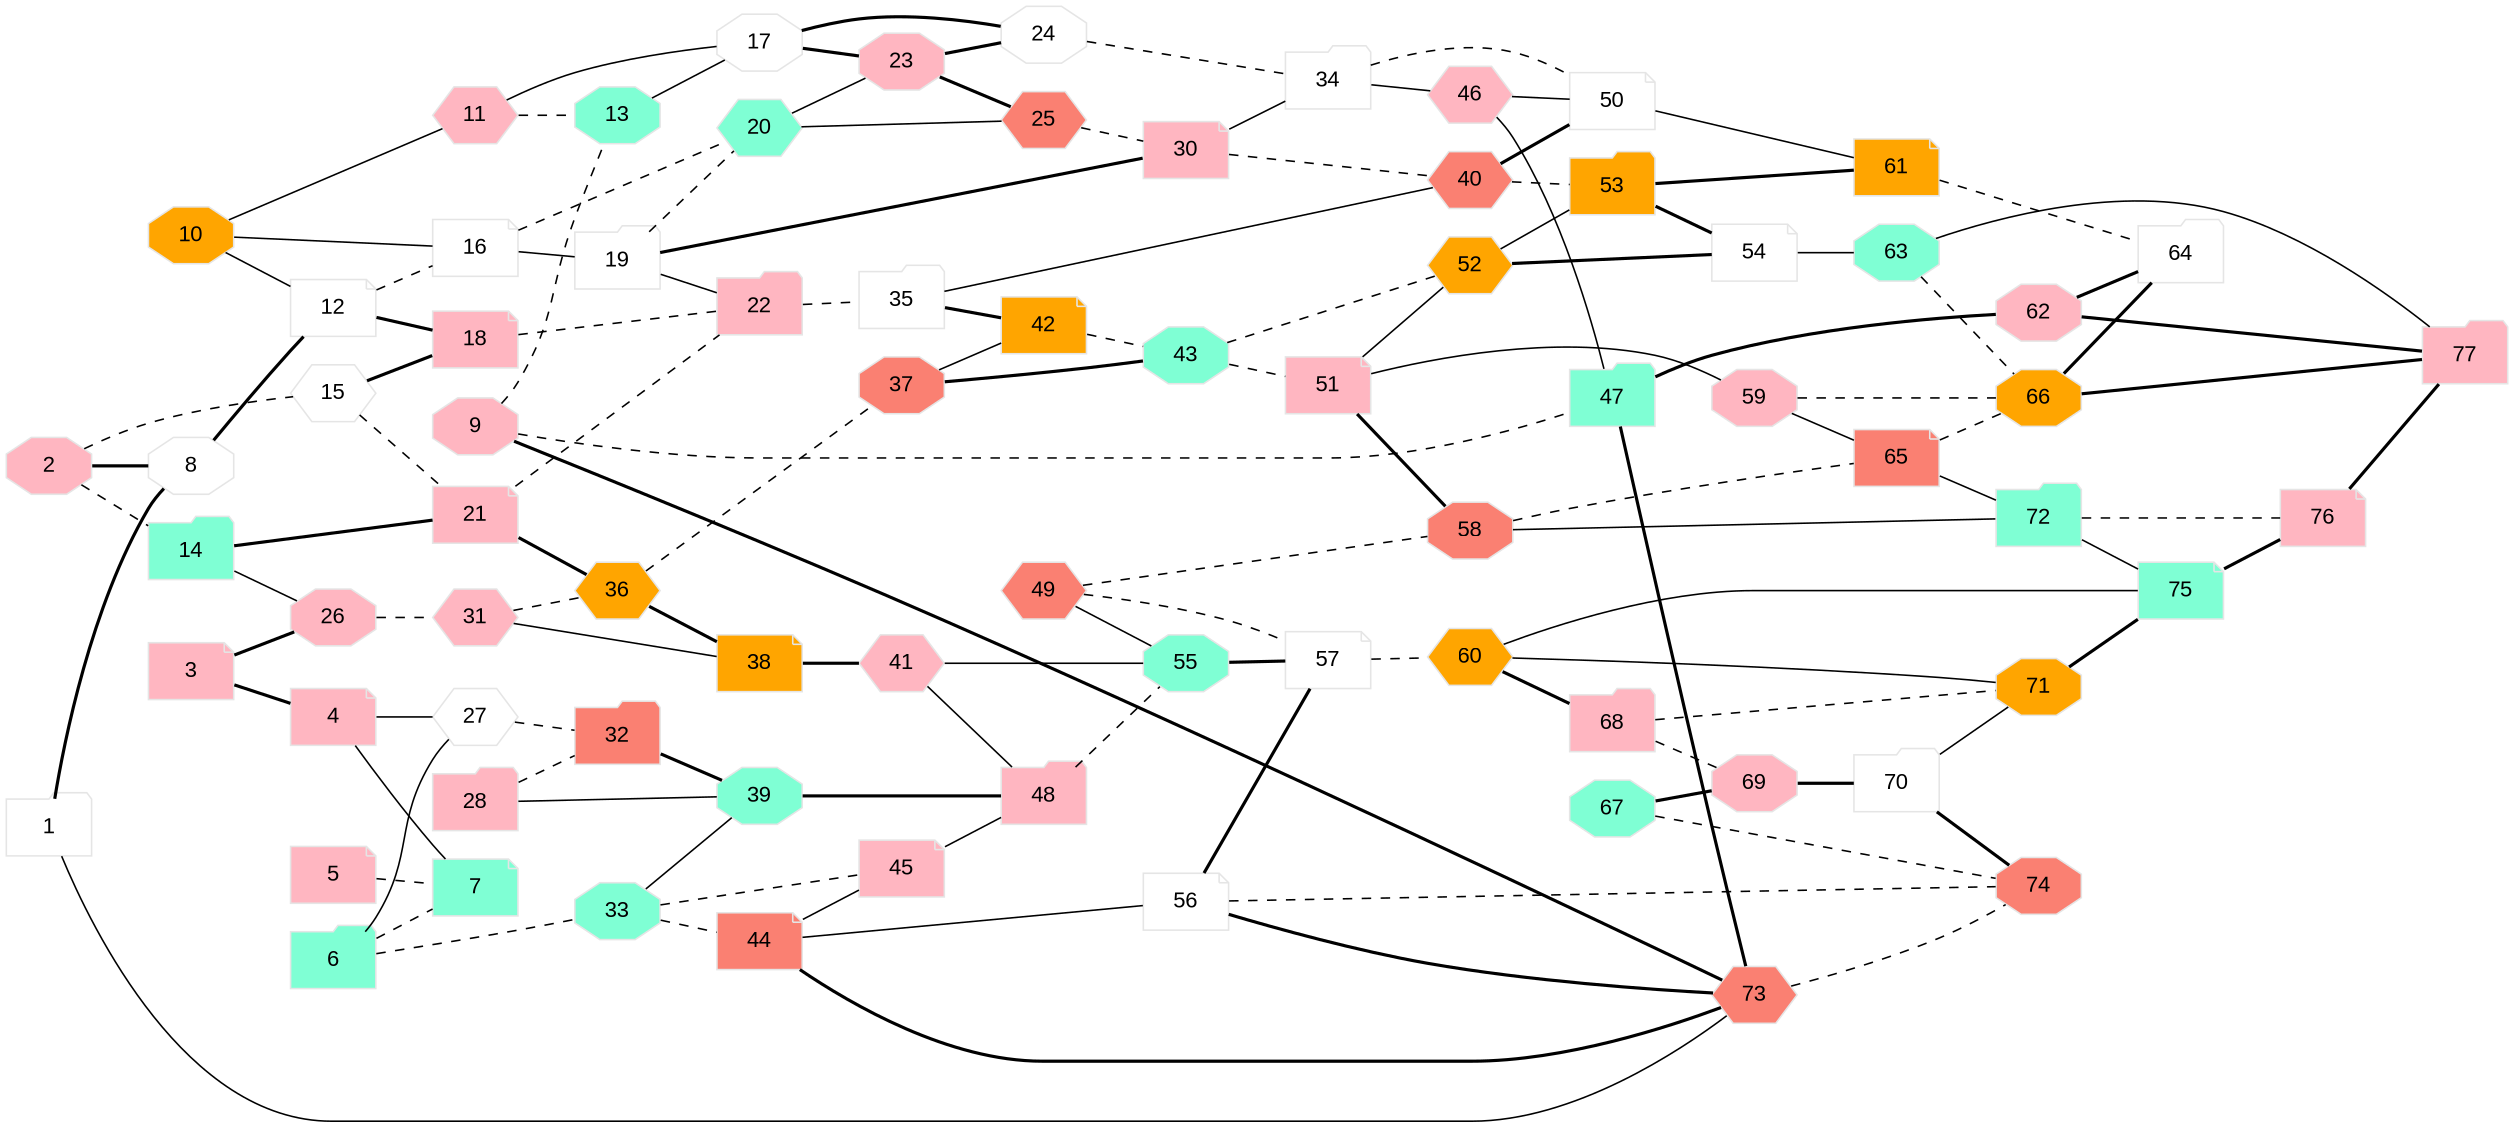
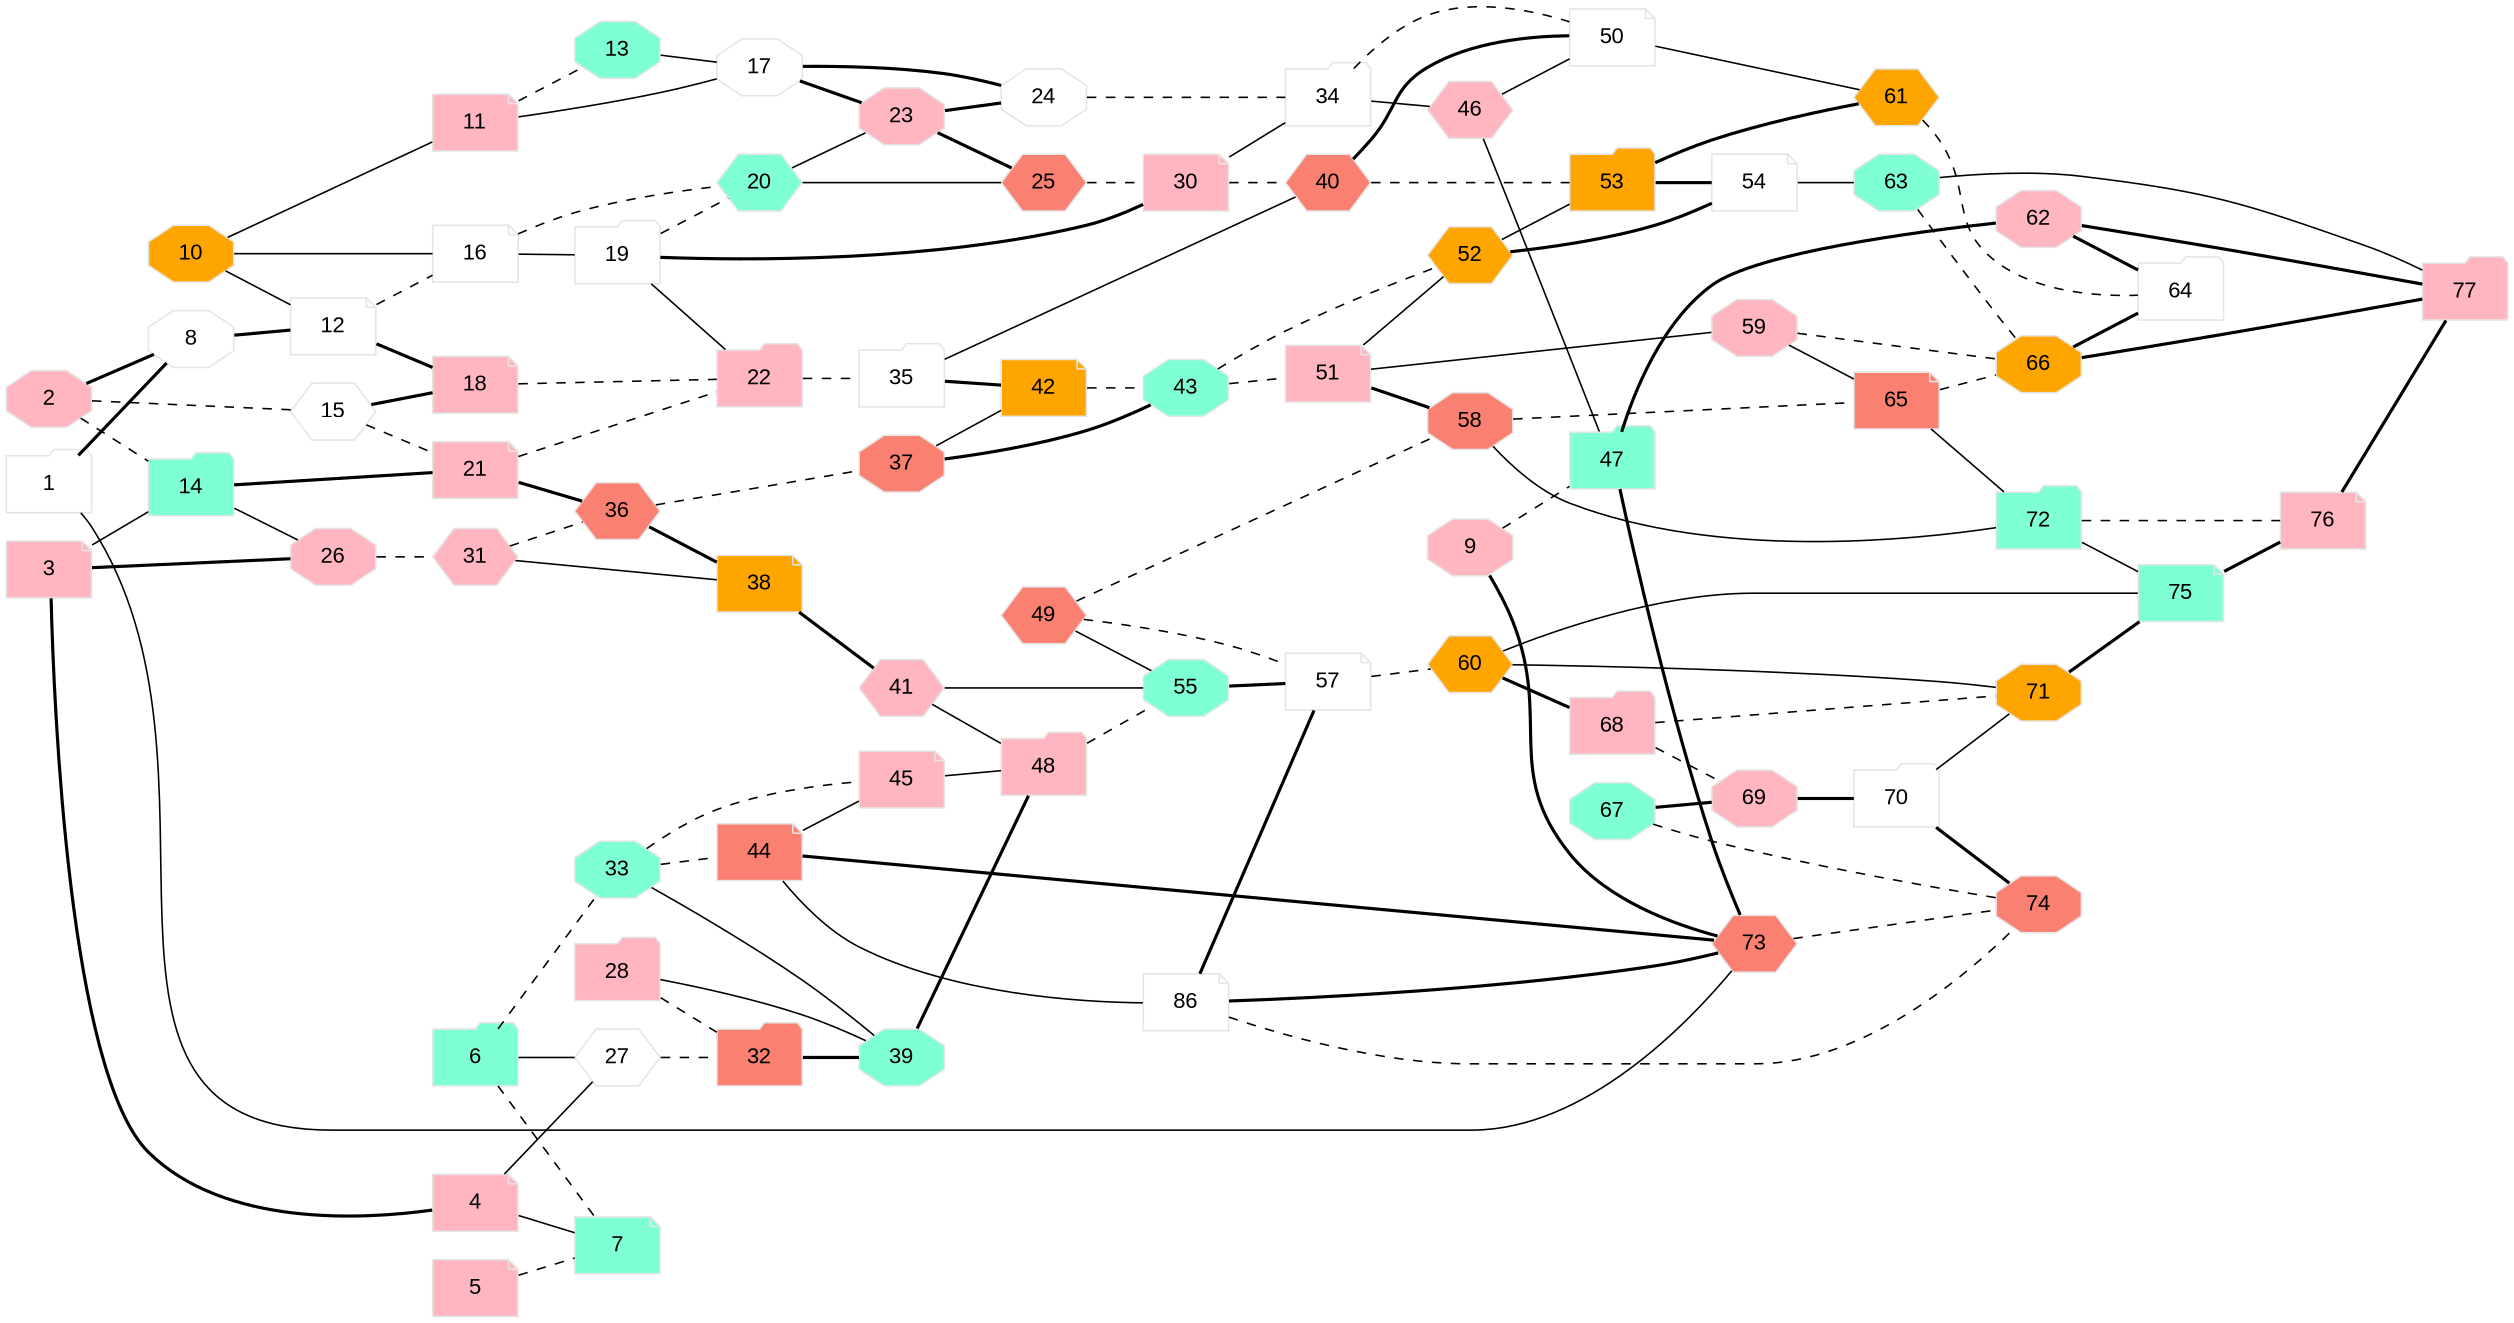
node "11": shape hexagon -> note
node "61": shape note -> hexagon
edge "13" -- "9": removed
edge "14" -- "3": added
node "36": fillcolor orange -> salmon
node "56": label "56" -> "86"
